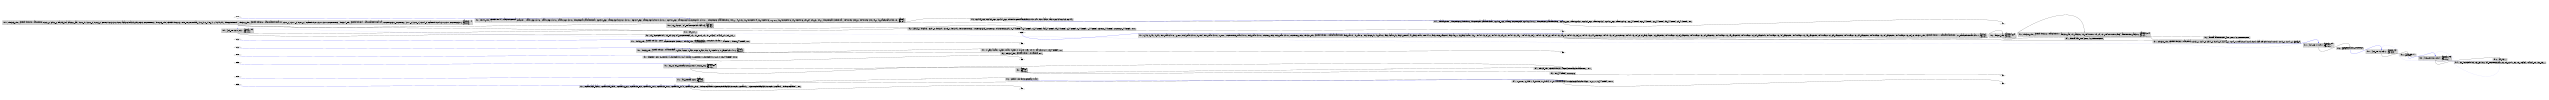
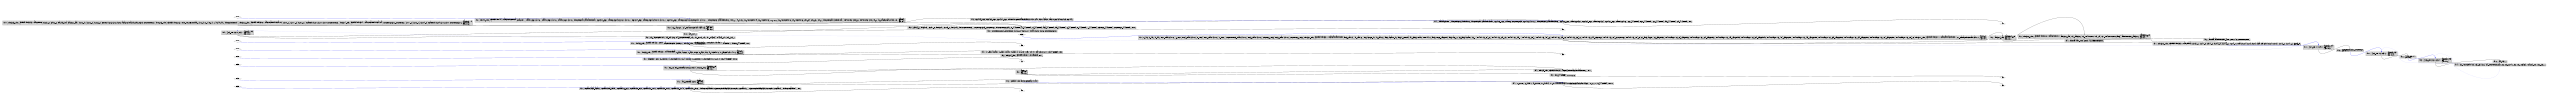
node "<bb 21>:": added
